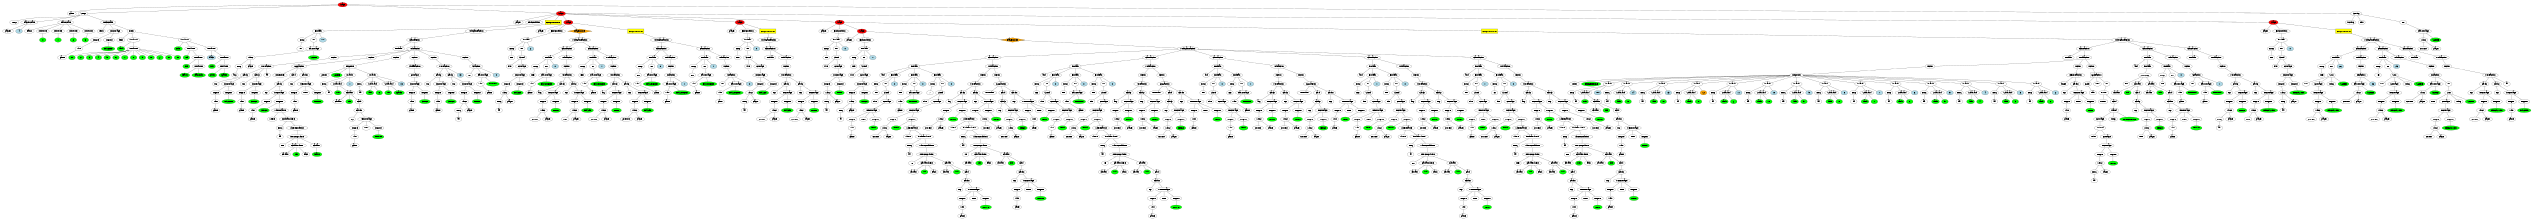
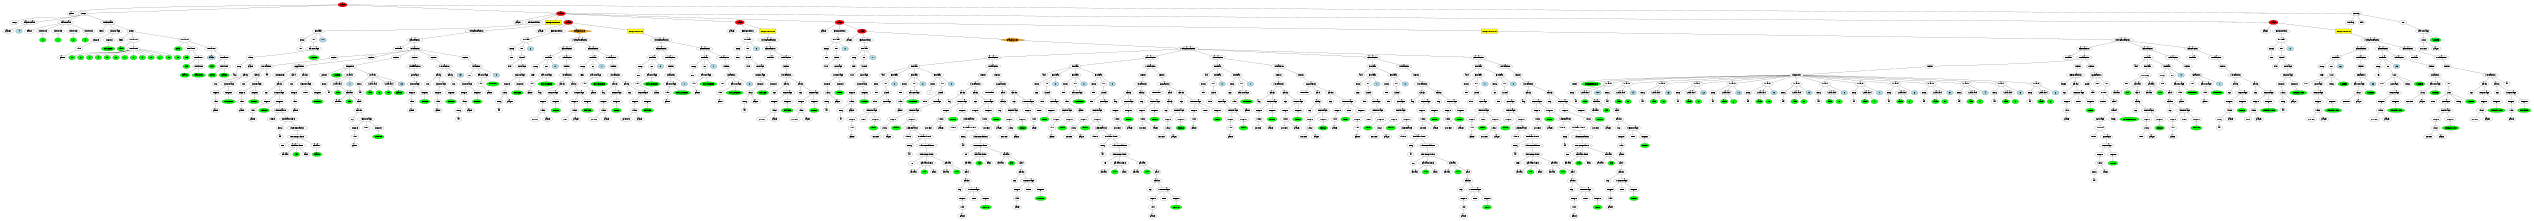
node "12": fillcolor orange -> lightblue
